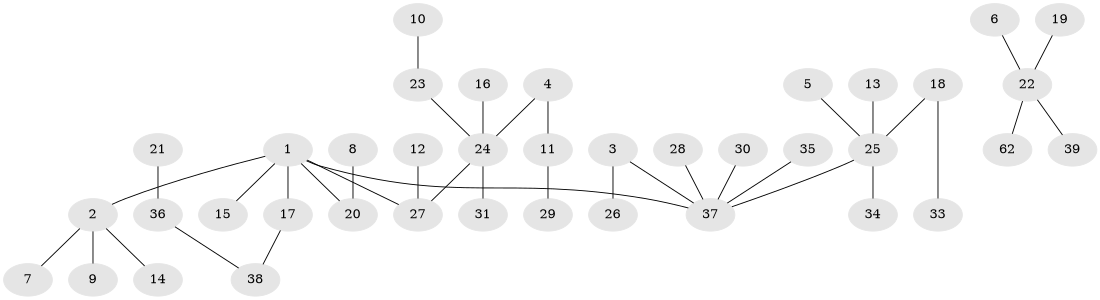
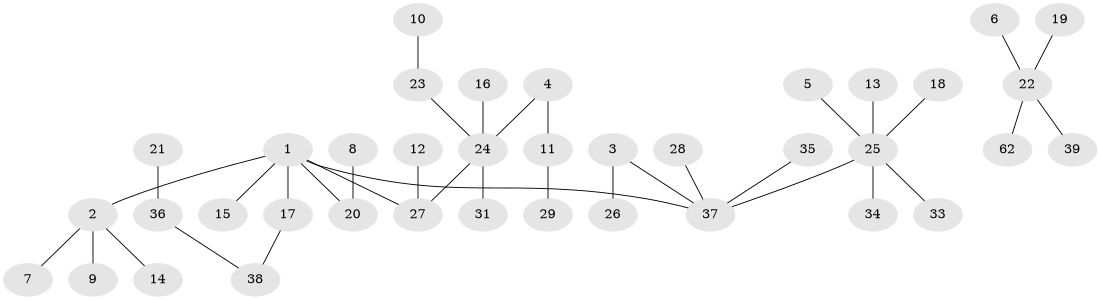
node "30": removed
edge "18" -- "33": now "25" -- "33"
